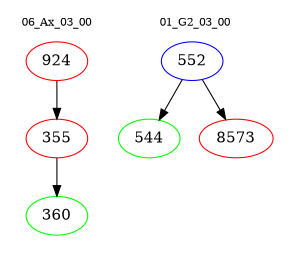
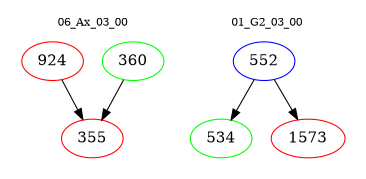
node "544": label "544" -> "534"
node "8573": label "8573" -> "1573"
edge "355" -> "360": reversed
